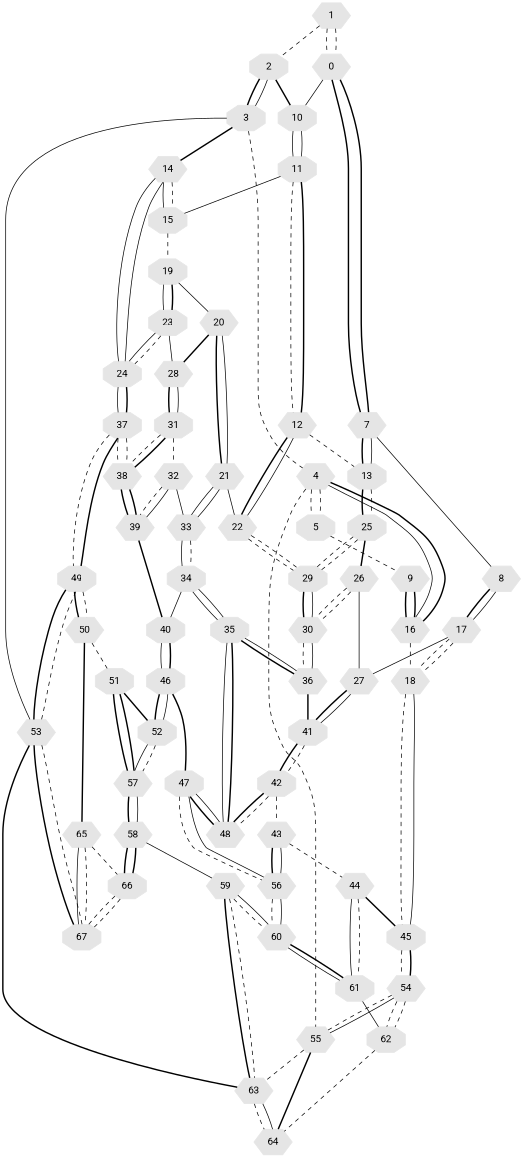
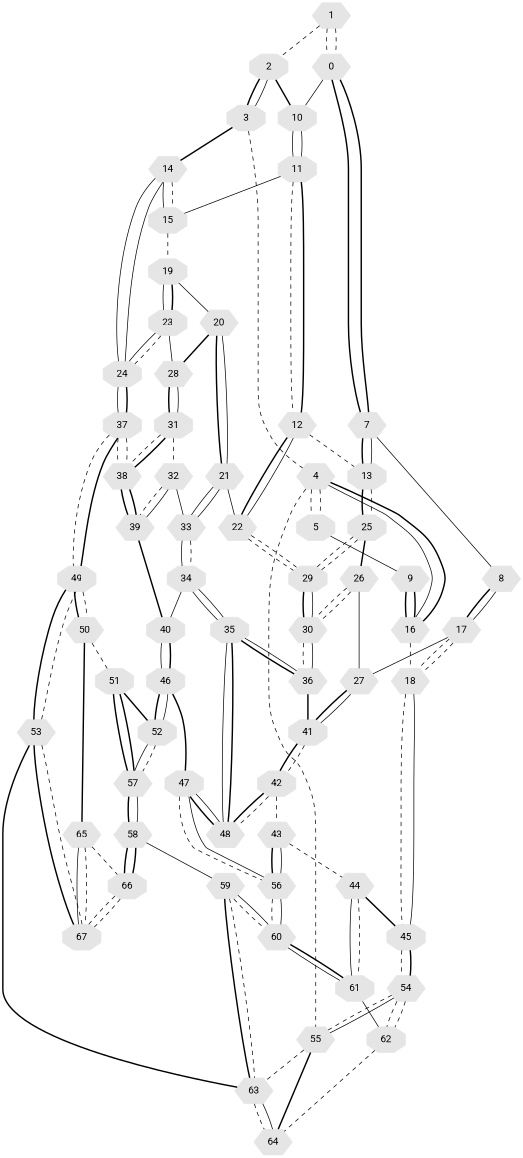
edge "3" -- "53": removed
edge "5" -- "9": style dashed -> solid
